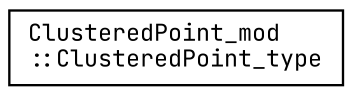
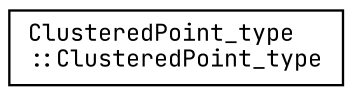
node "ClusteredPoint_mod ::ClusteredPoint_type": label "ClusteredPoint_mod ::ClusteredPoint_type" -> "ClusteredPoint_type ::ClusteredPoint_type"
